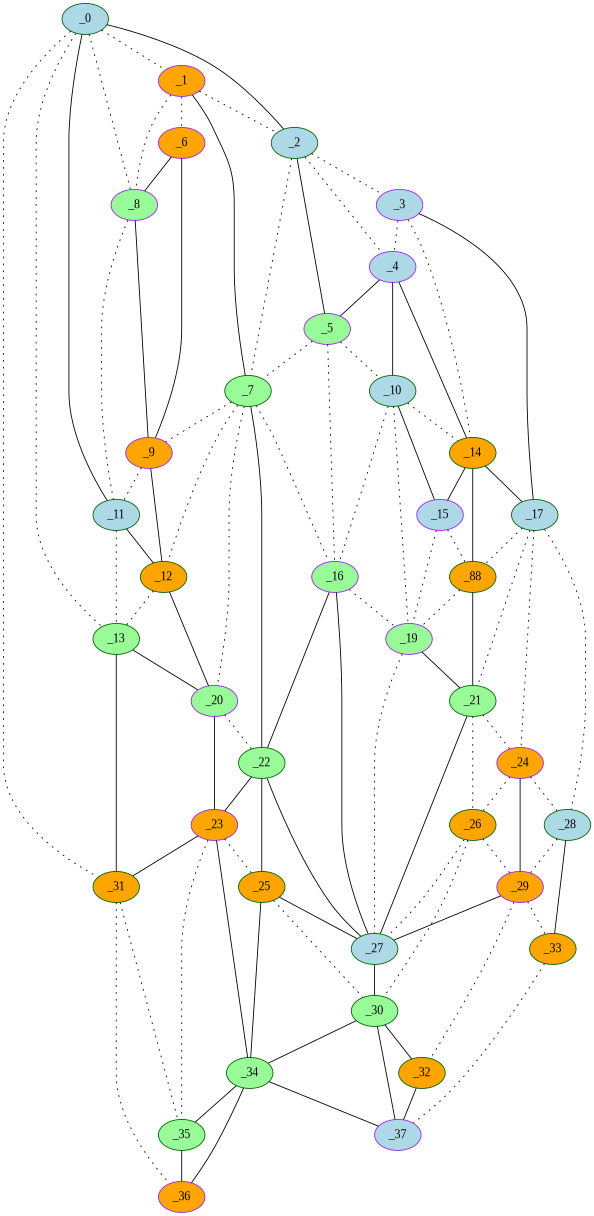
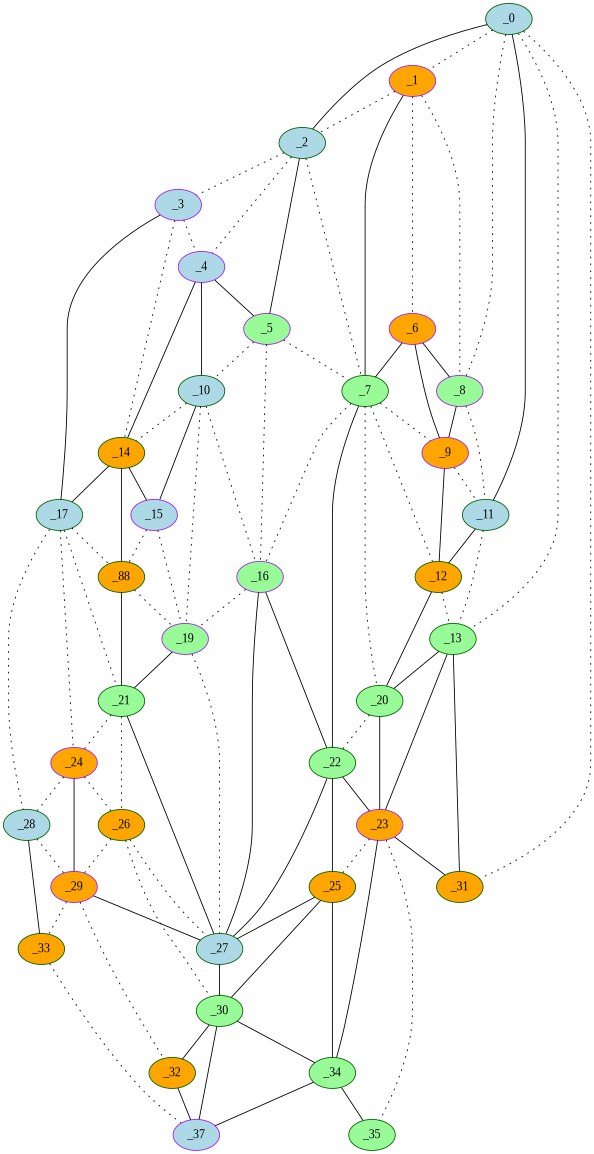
edge "_6" -- "_7": added
node "_20": color purple -> darkgreen
edge "_13" -- "_23": added
edge "_25" -- "_30": style dotted -> solid
edge "_31" -- "_35": removed
node "_36": removed
